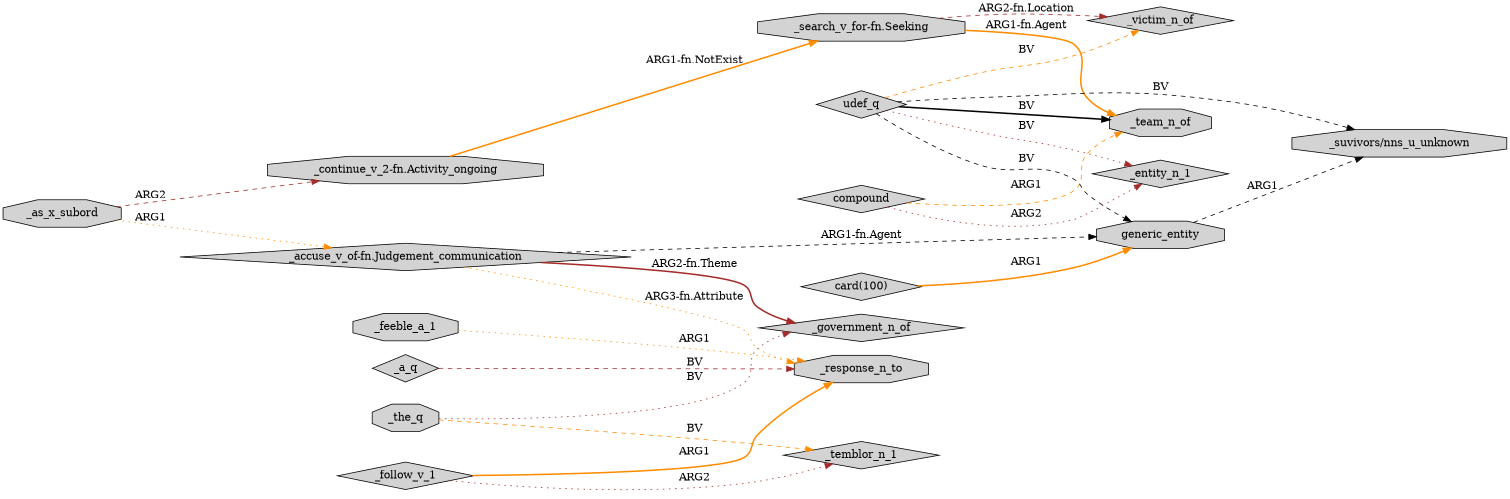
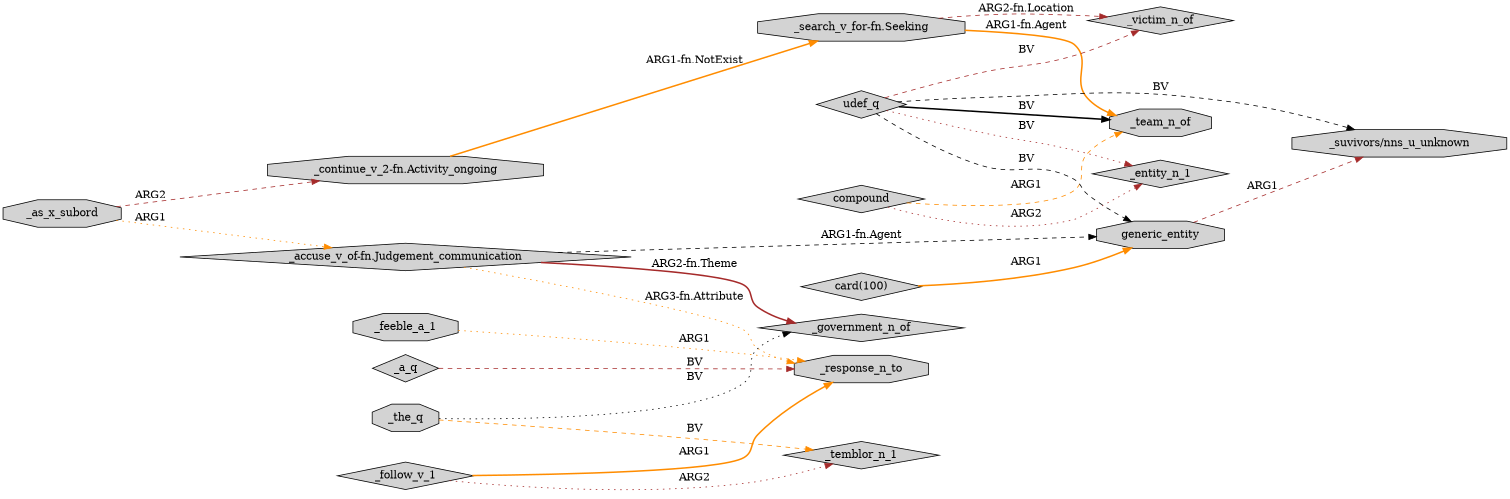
edge "udef_q" -> "_victim_n_of": color darkorange -> brown
edge "generic_entity" -> "_suvivors/nns_u_unknown": color black -> brown
edge "_the_q" -> "_government_n_of": color brown -> black
